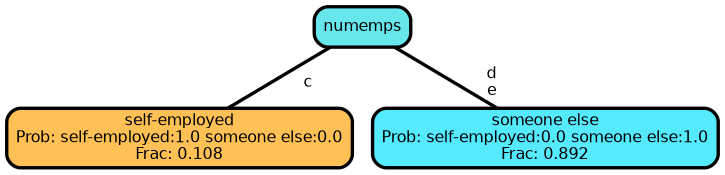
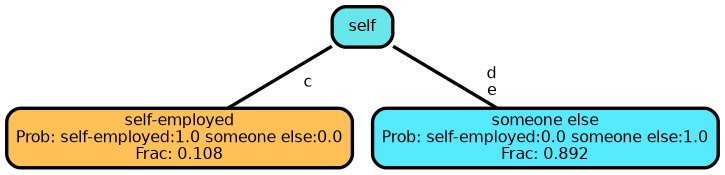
node "numemps": label "numemps" -> "self"
